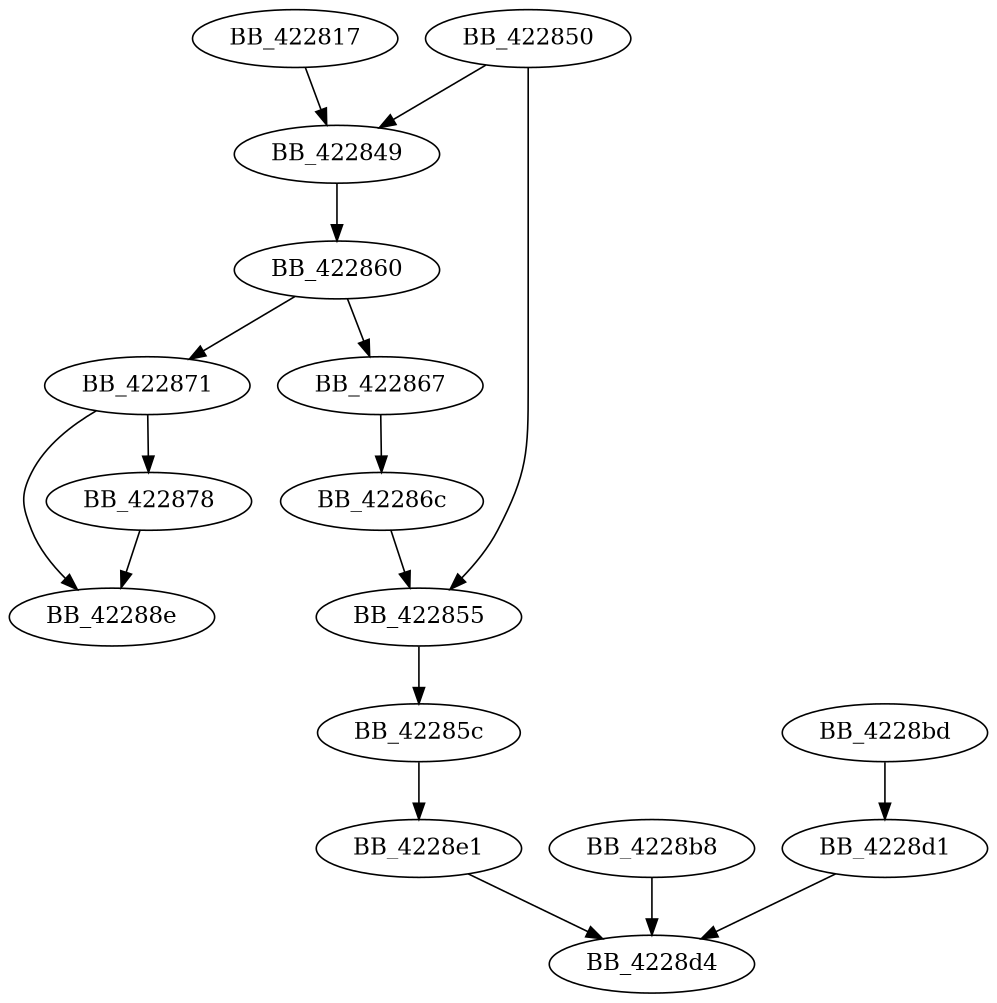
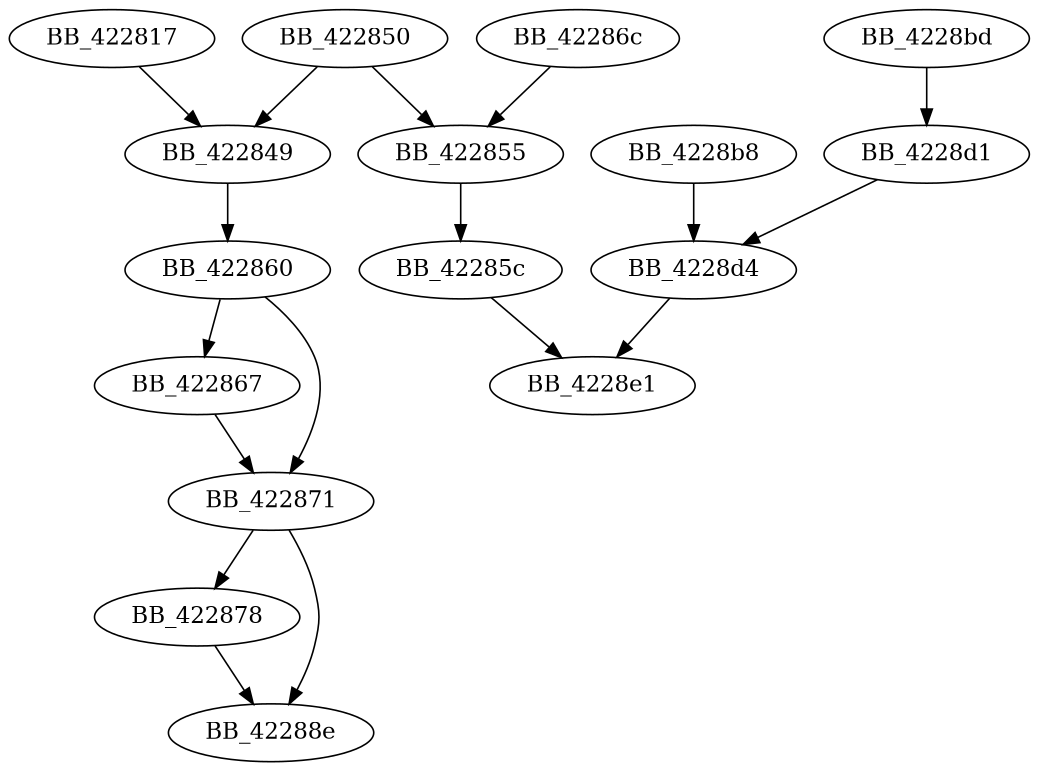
edge "BB_422867" -> "BB_42286c": now "BB_422867" -> "BB_422871"
edge "BB_4228e1" -> "BB_4228d4": reversed
